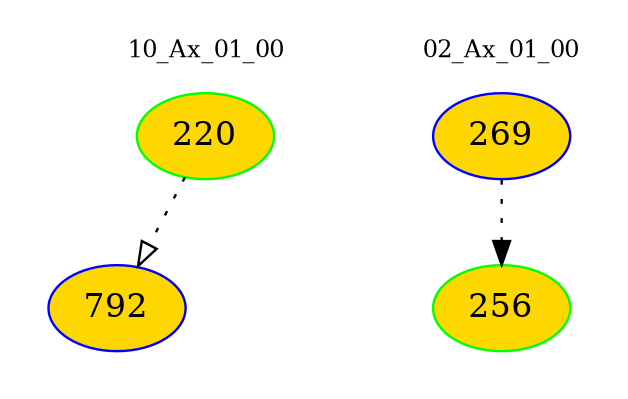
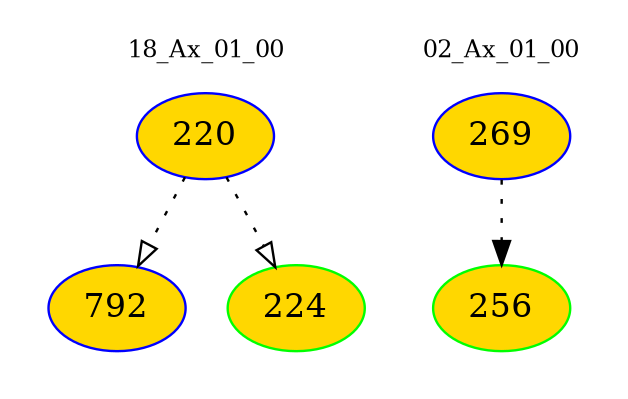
cluster "10_Ax_01_00": label "10_Ax_01_00" -> "18_Ax_01_00"
node "220": color green -> blue
node "224": added
